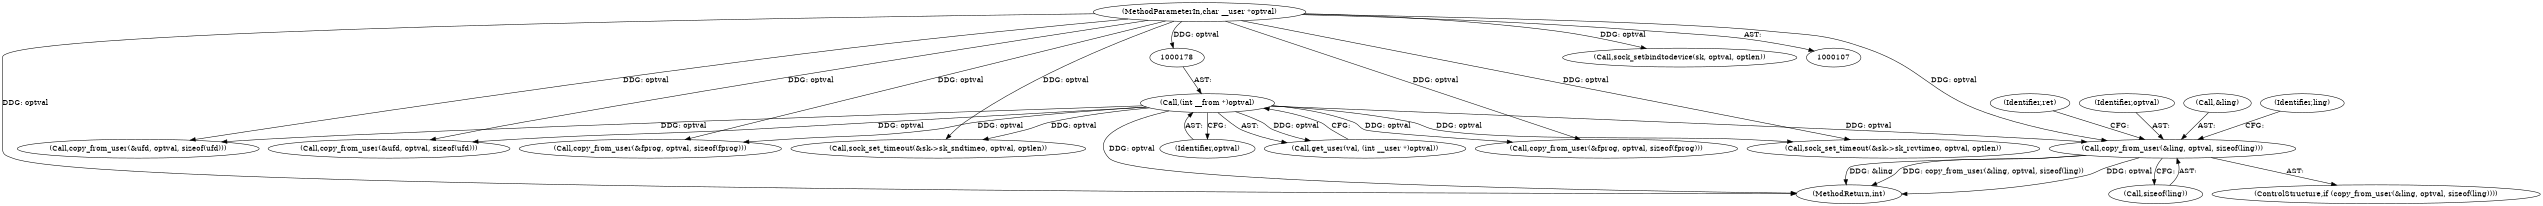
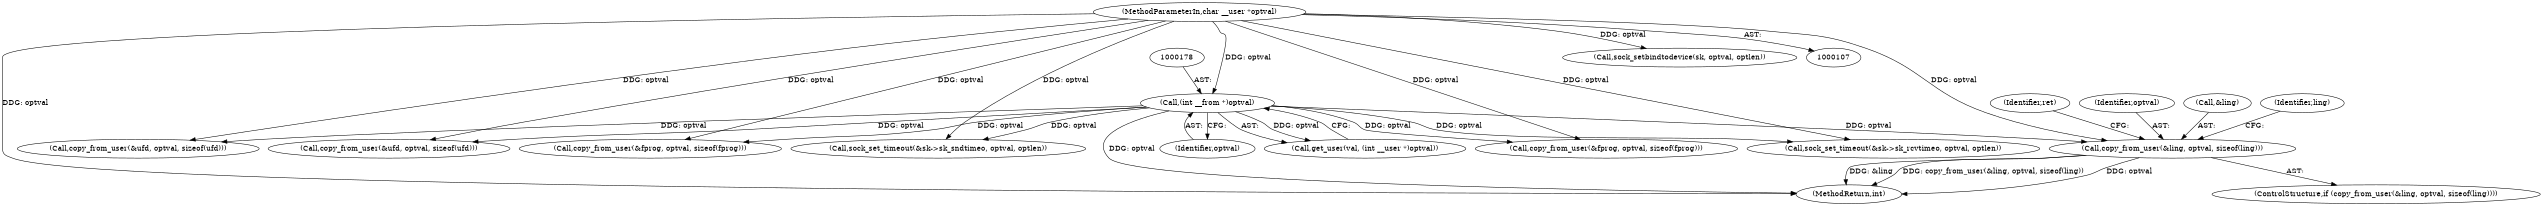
edge "(MethodParameterIn,char __user *optval)" -> "1000178": now "(MethodParameterIn,char __user *optval)" -> "(Call,(int __from *)optval)"
node "(Call,sizeof(ling))": removed
